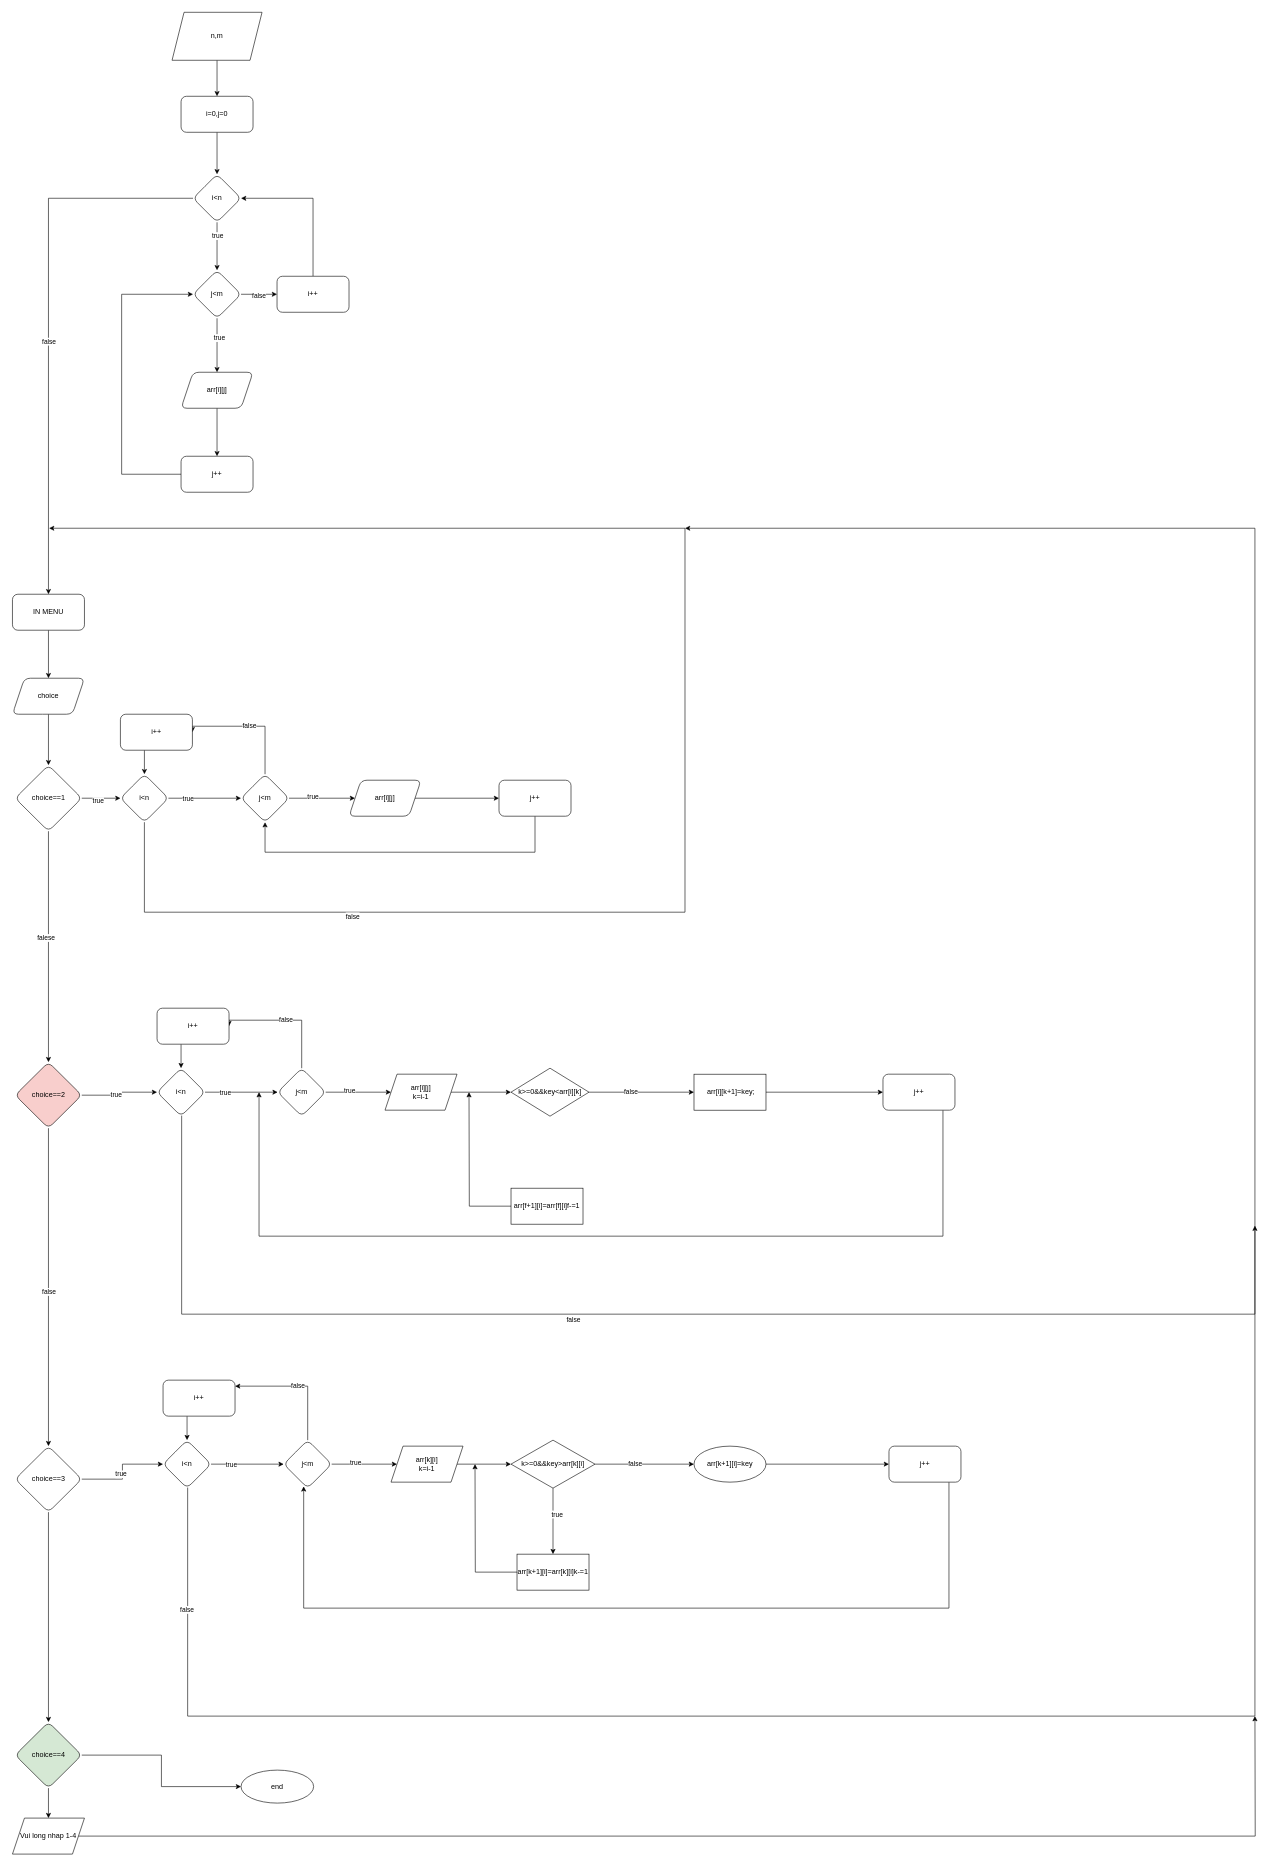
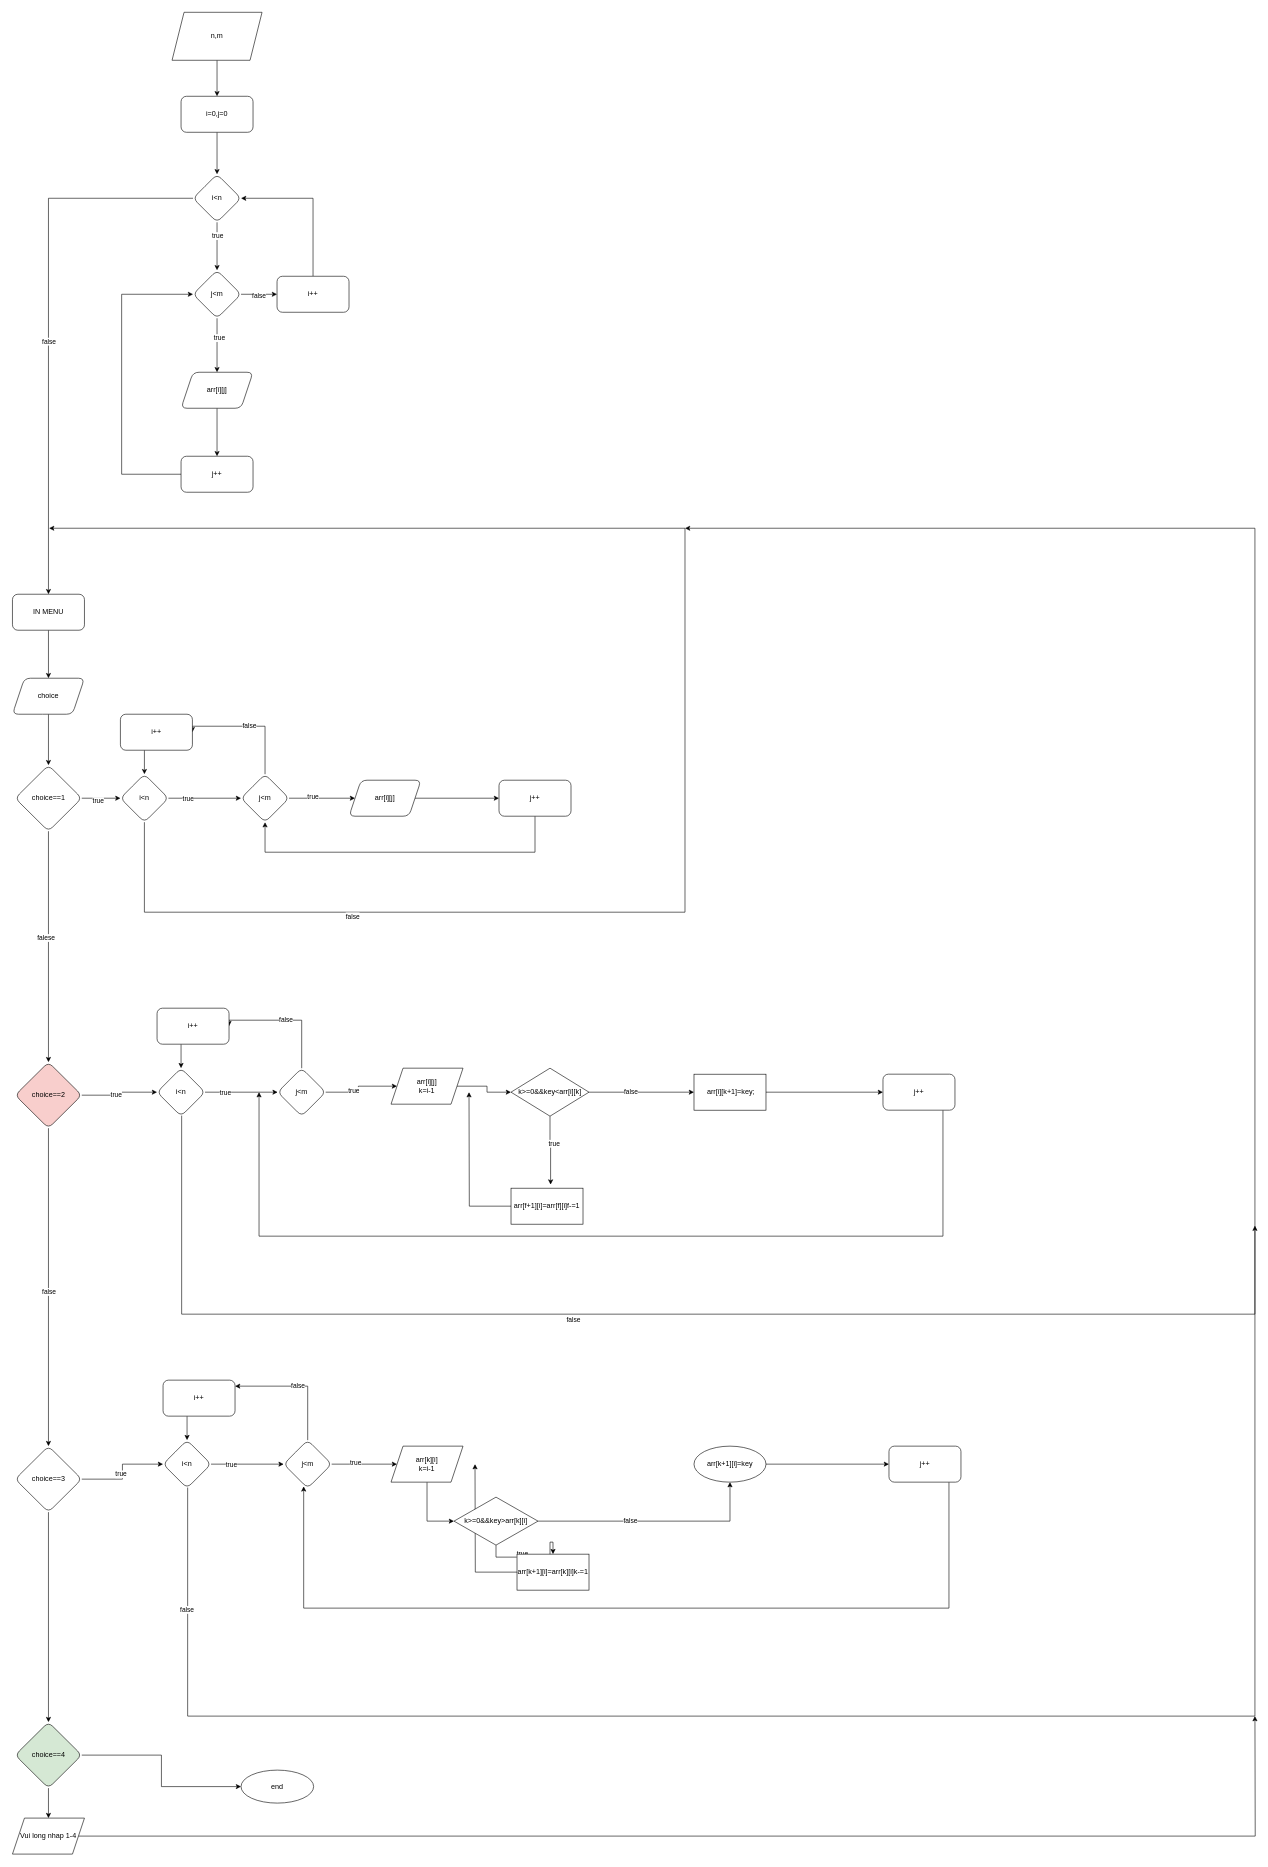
node "arr[i][j] k=i-1": moved (421, 1092) -> (427, 1086)
edge "k>=0&&key<arr[i][k]" -> "arr[f+1][i]=arr[f][i]f-=1": added, label "true"
node "k>=0&&key>arr[k][i]": moved (553, 1464) -> (496, 1521)
